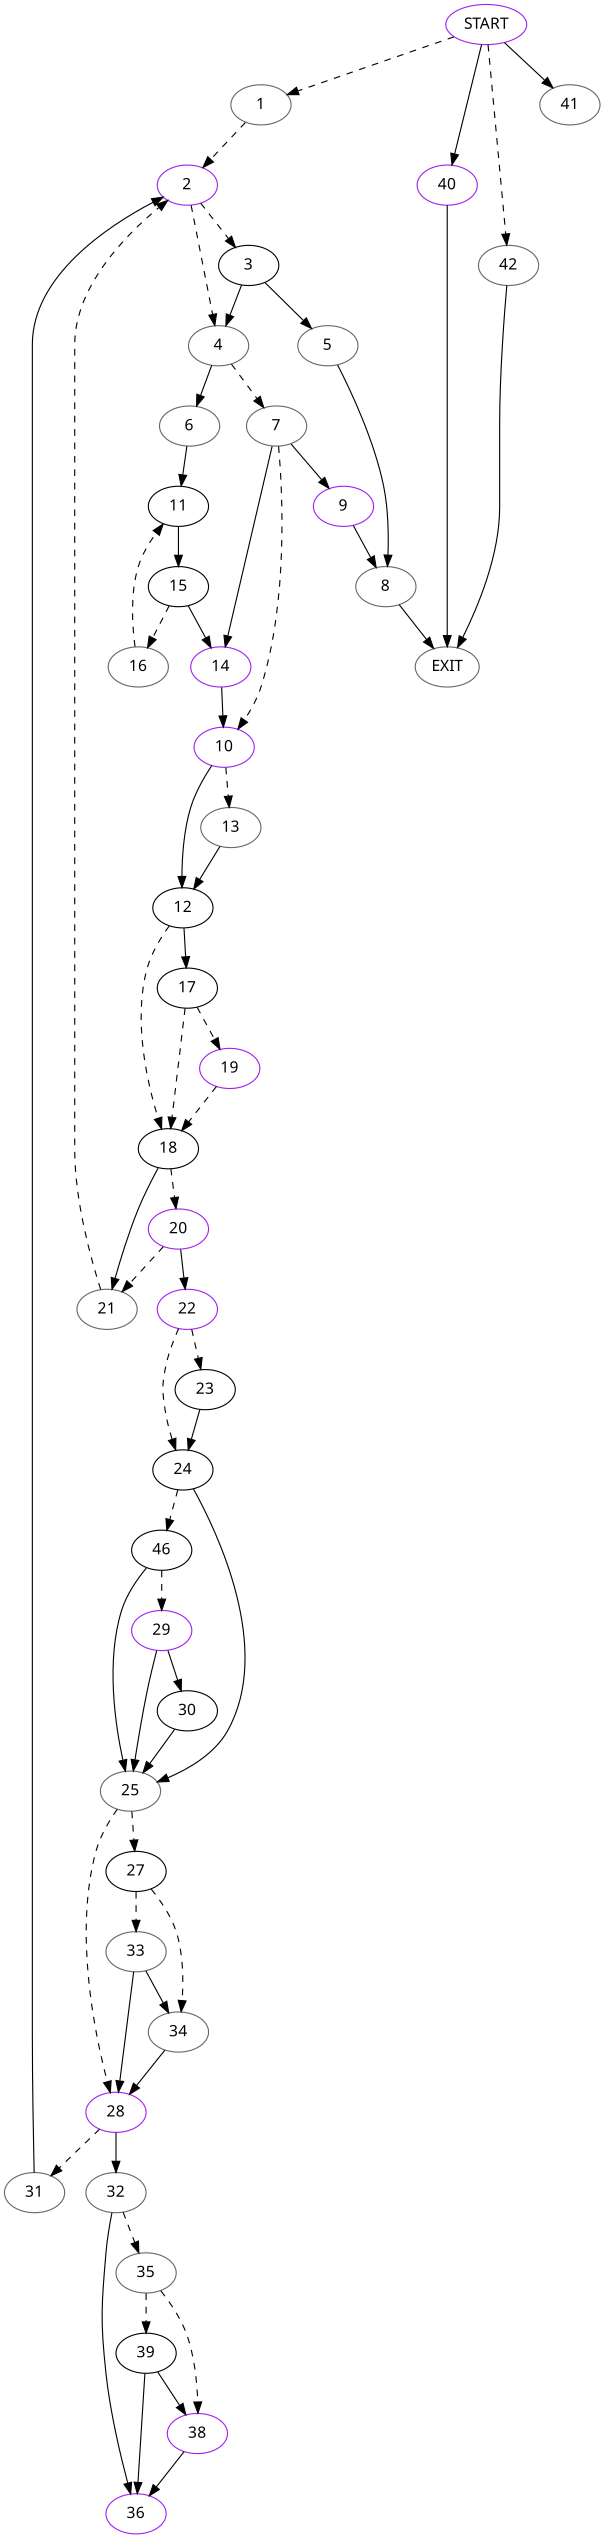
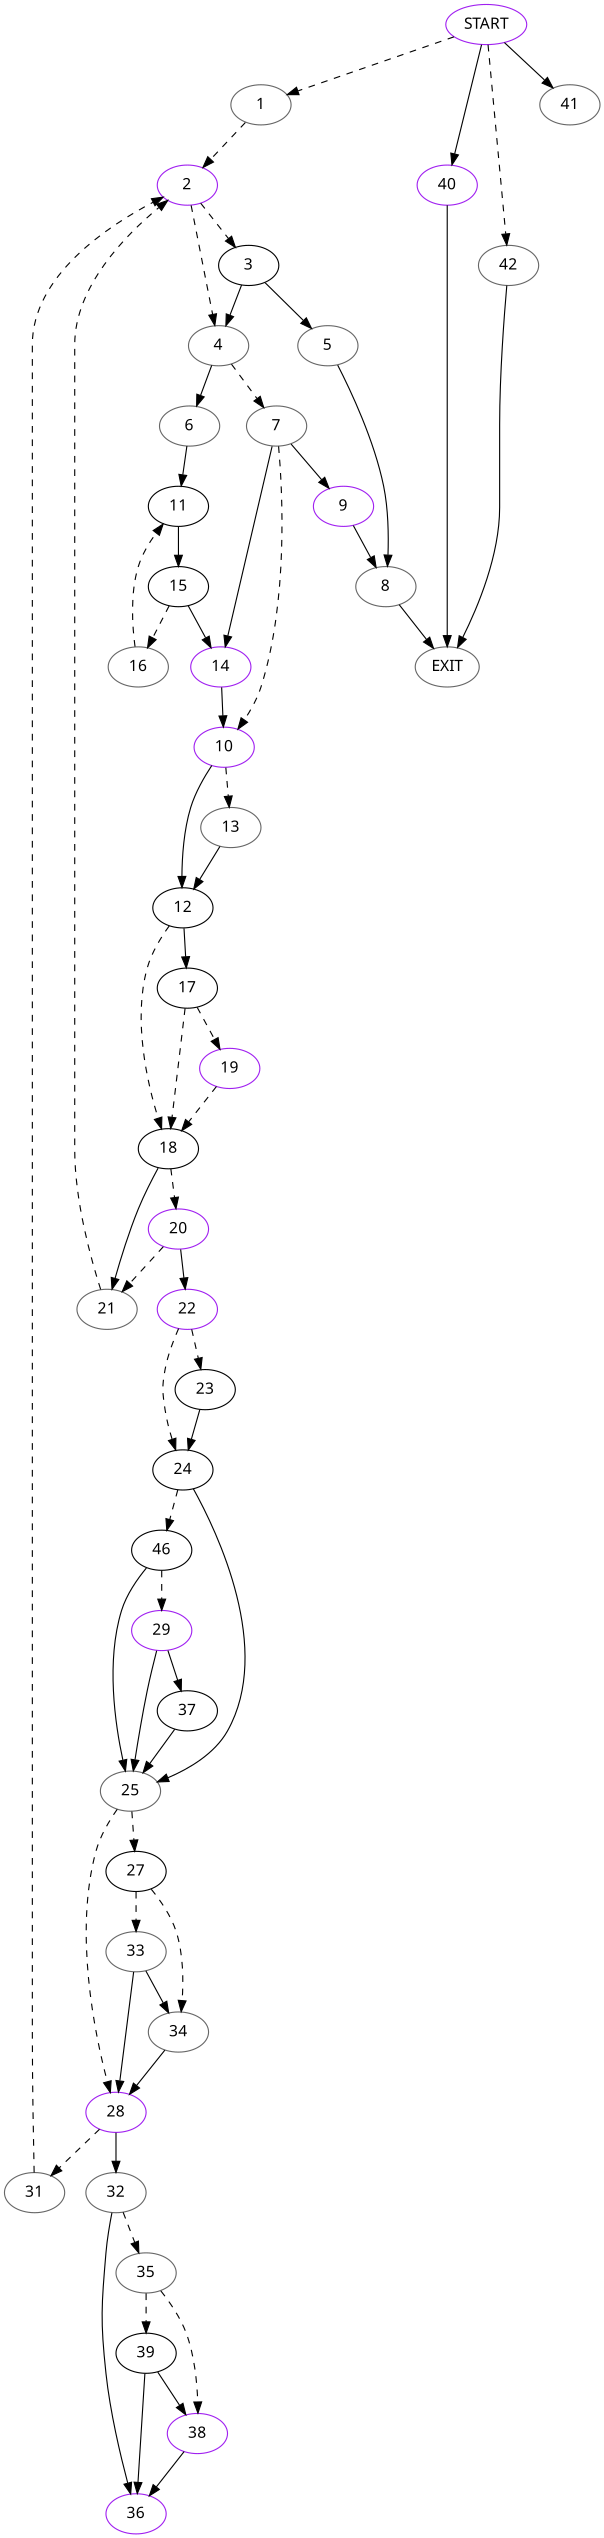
edge "31" -> "2": style solid -> dashed
node "30": label "30" -> "37"
